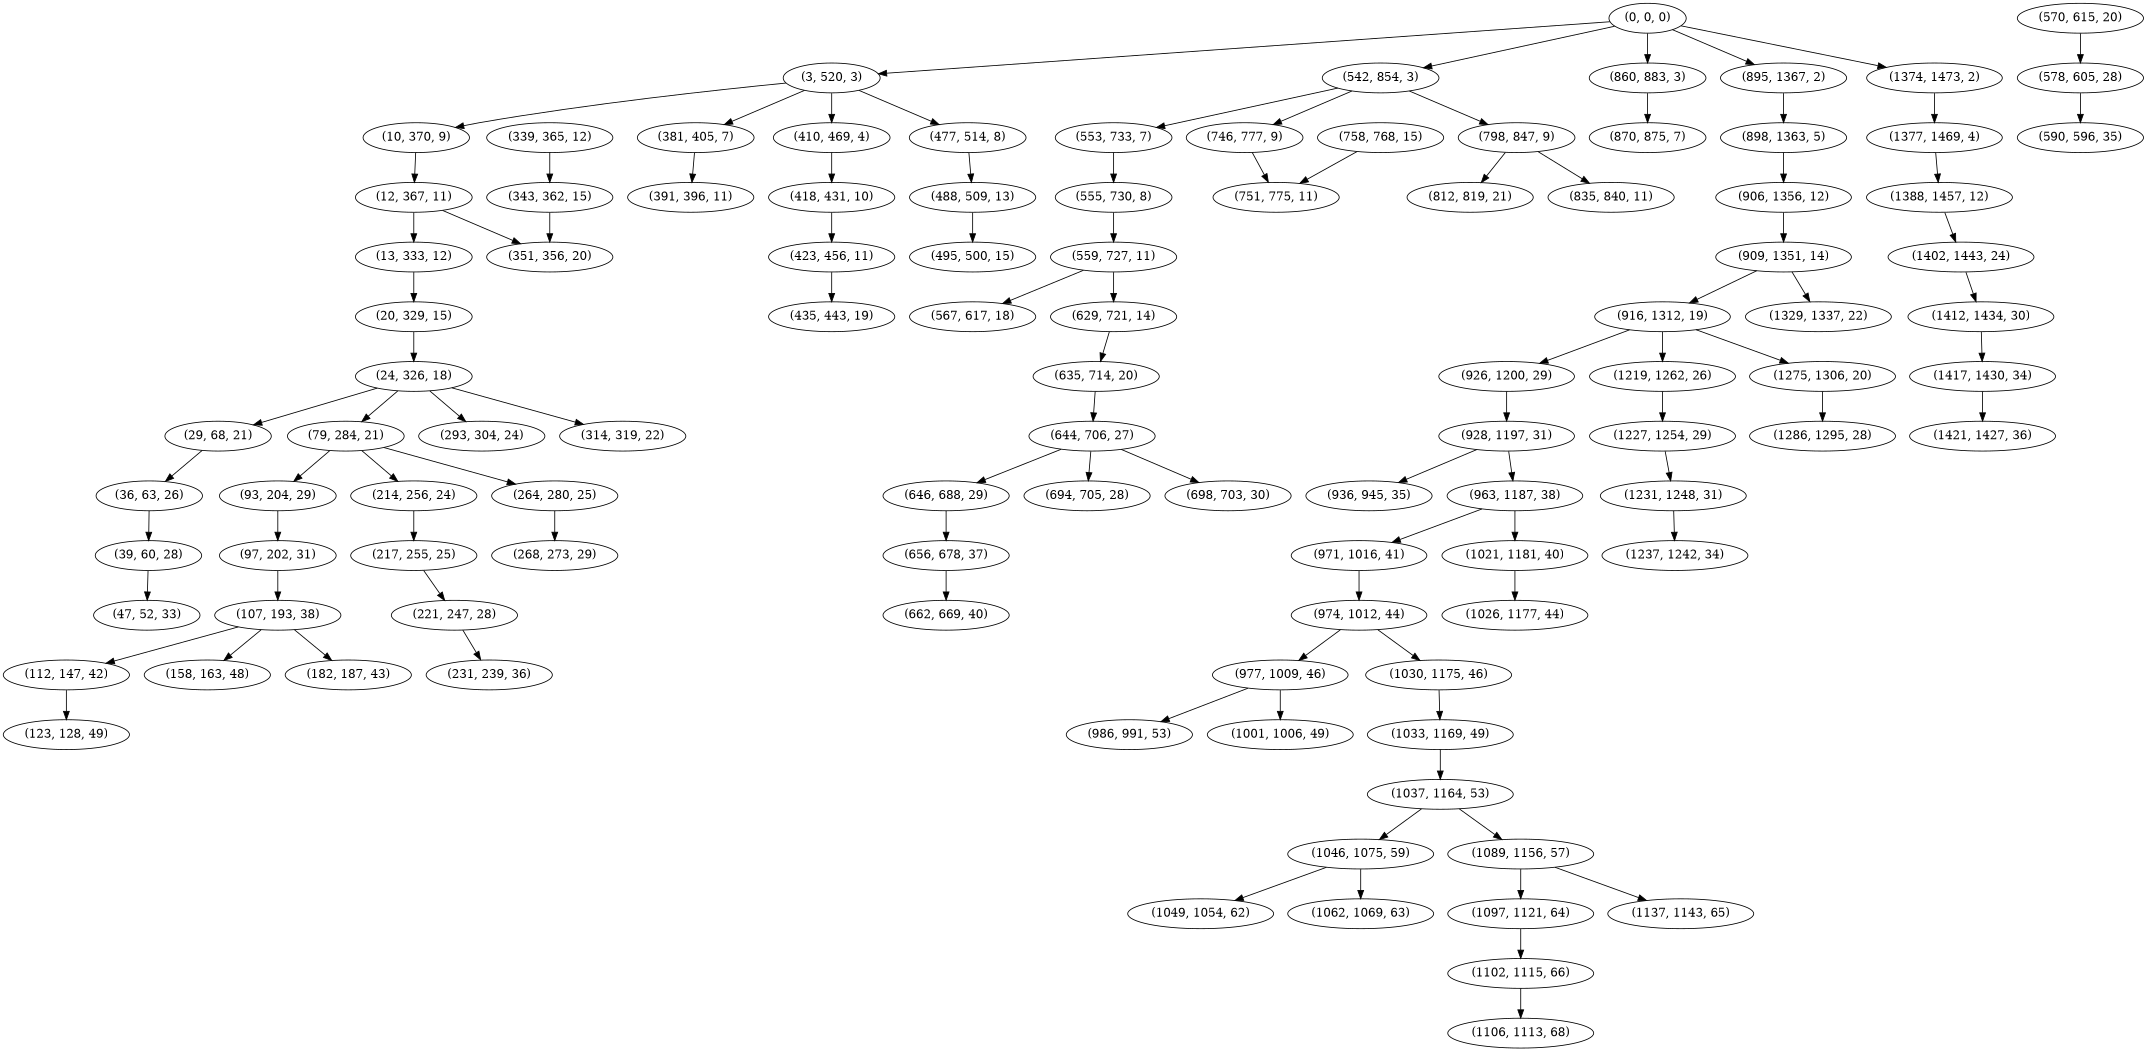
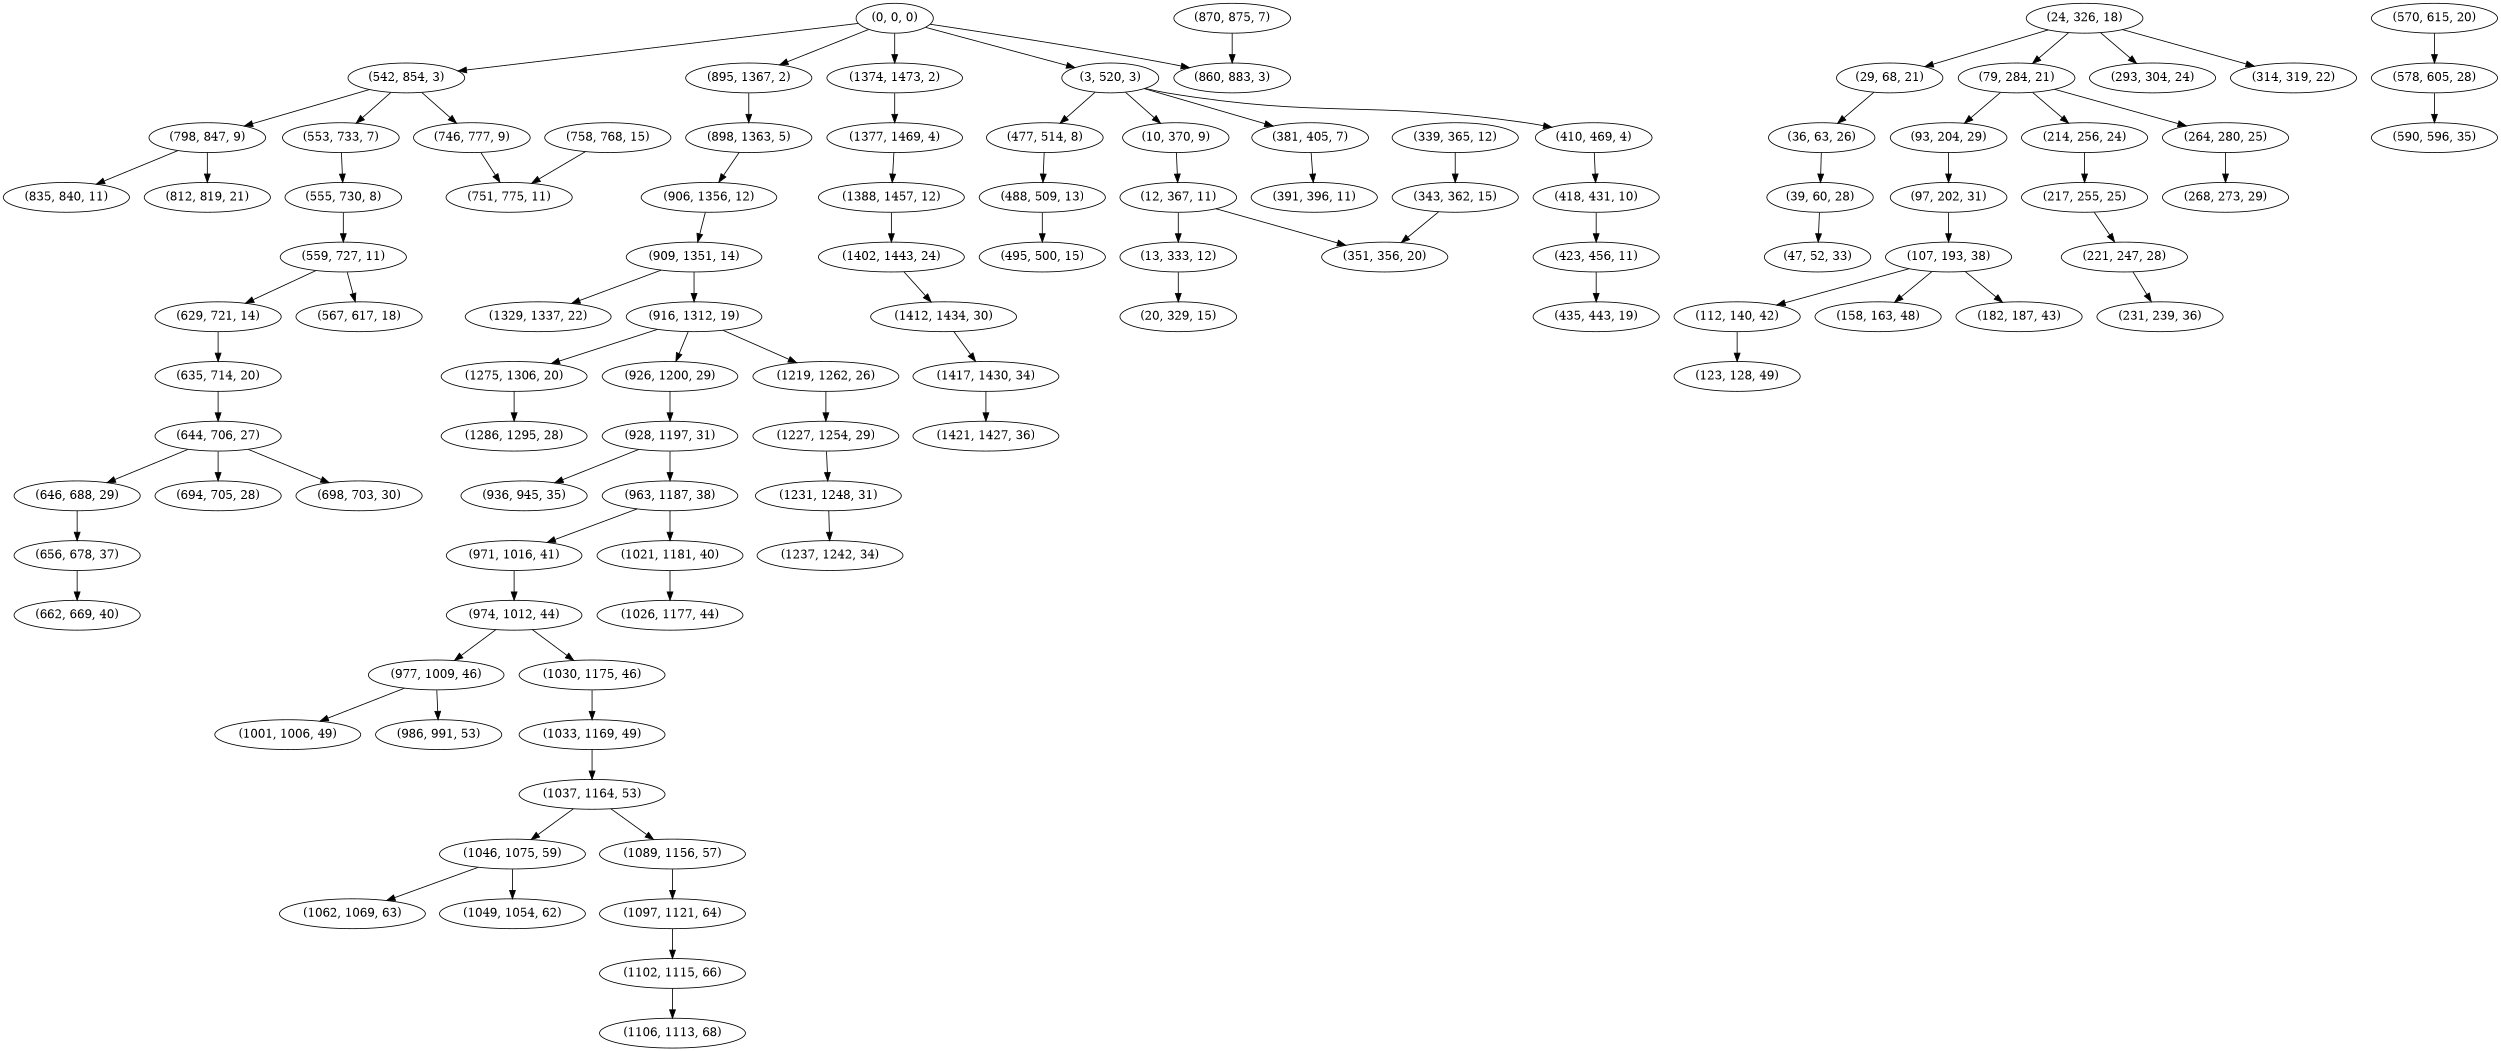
edge "(860, 883, 3)" -> "(870, 875, 7)": reversed
edge "(20, 329, 15)" -> "(24, 326, 18)": removed
node "(112, 147, 42)": label "(112, 147, 42)" -> "(112, 140, 42)"
node "(1137, 1143, 65)": removed
